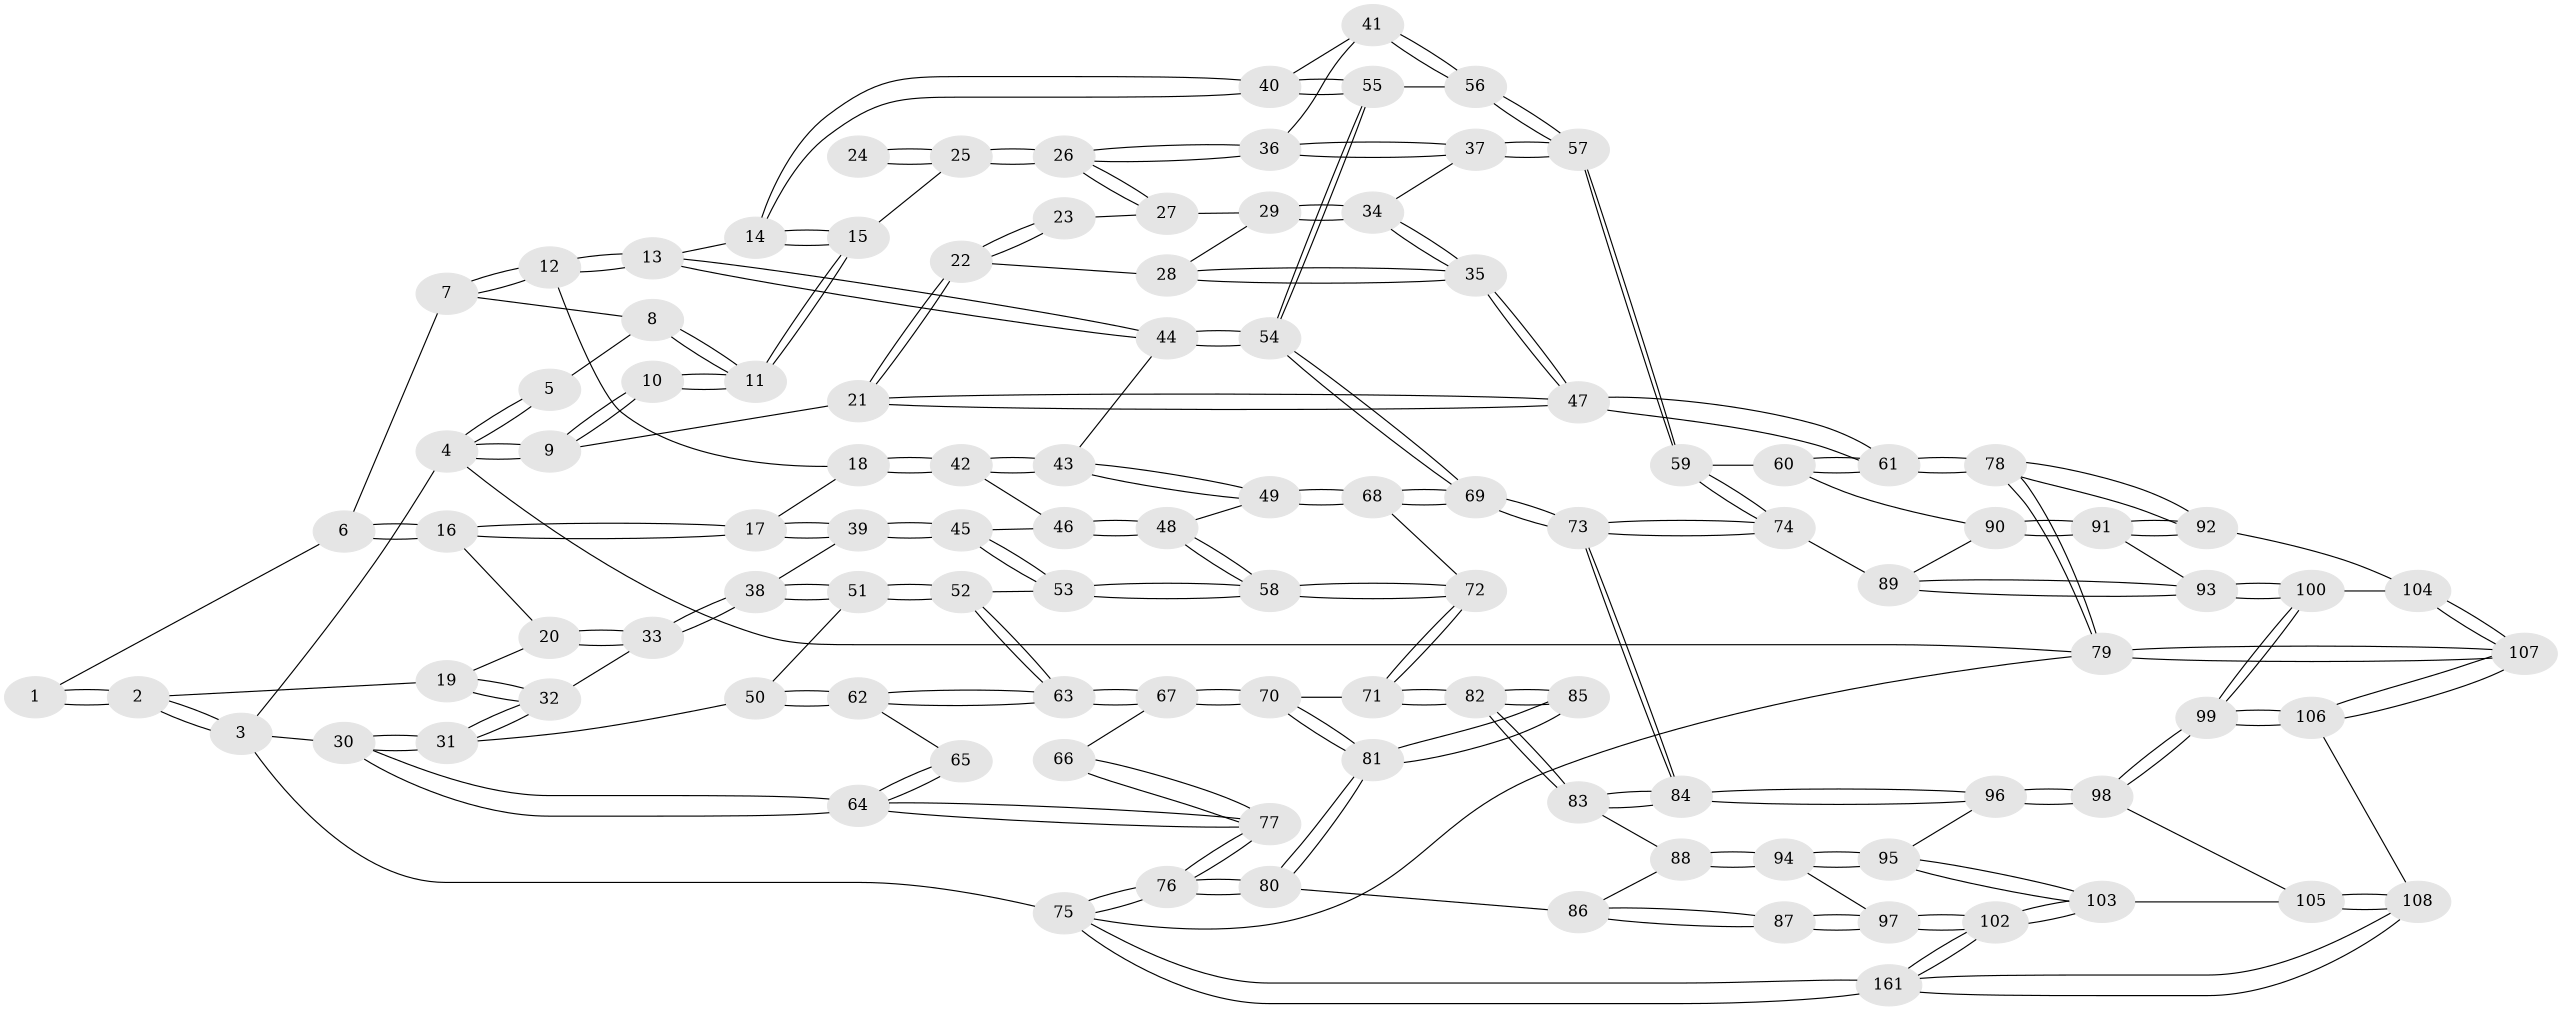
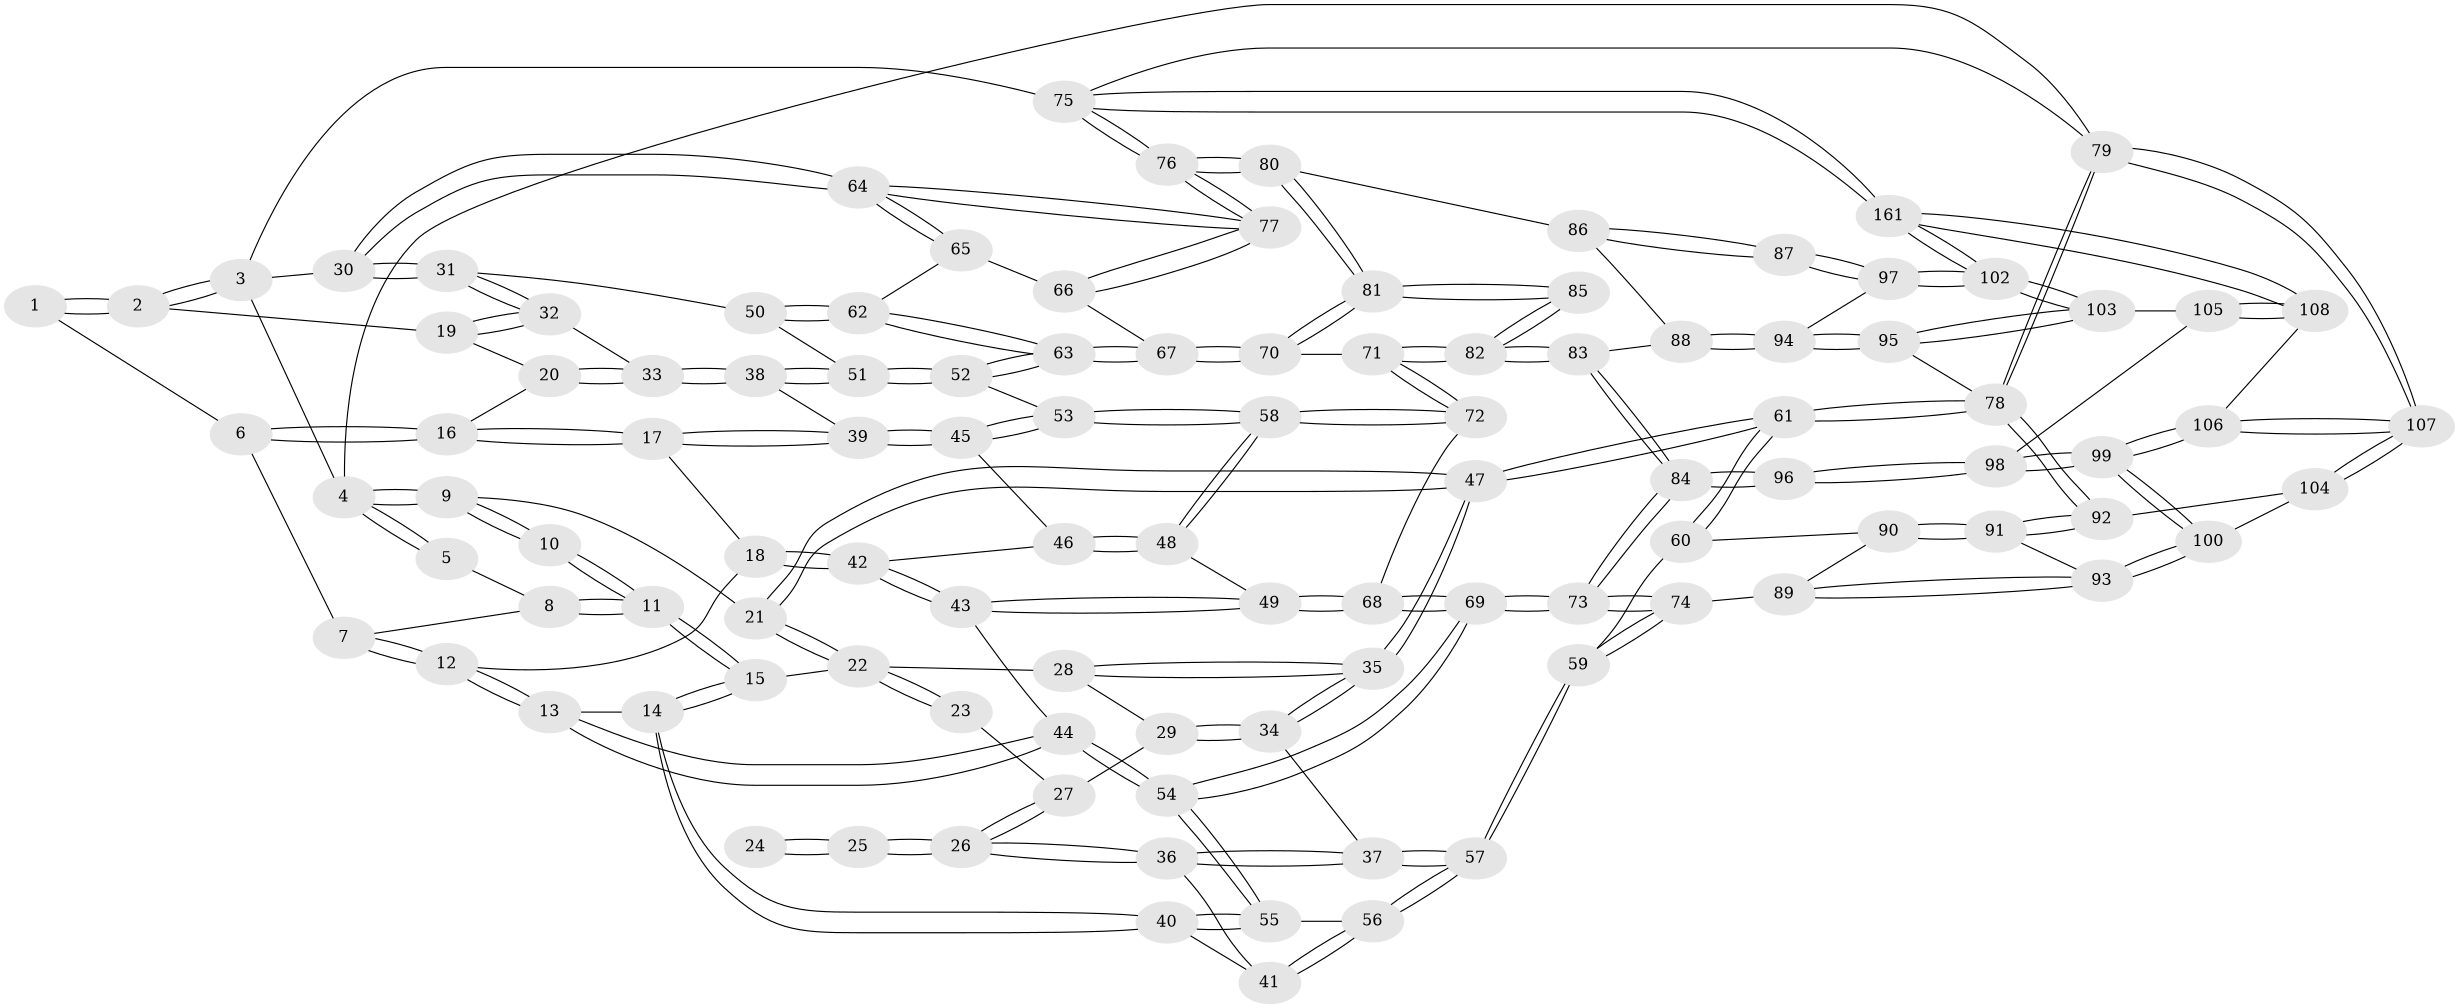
edge "25" -- "15": now "22" -- "15"
edge "65" -- "66": added
edge "96" -- "95": now "78" -- "95"
